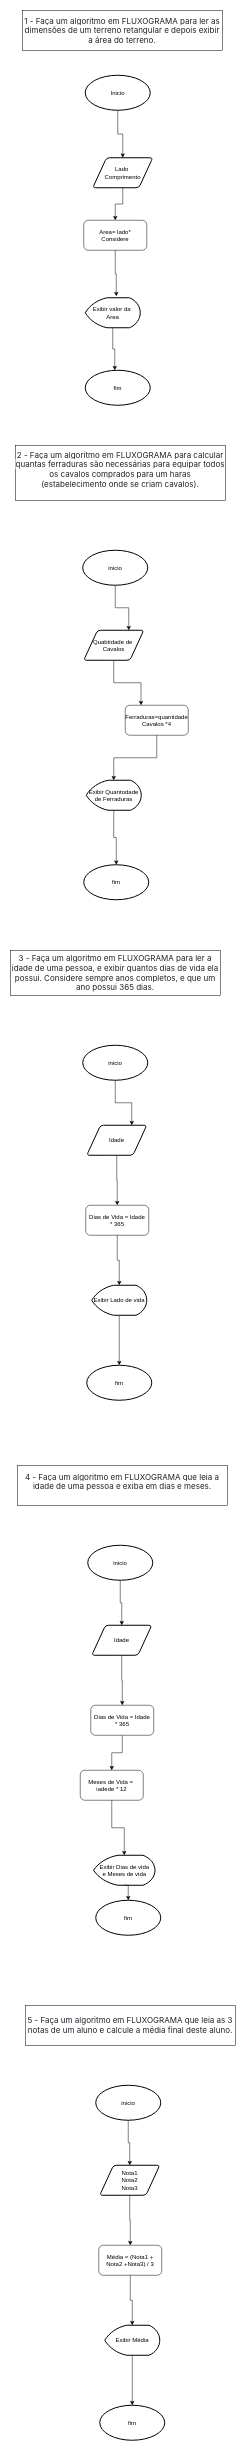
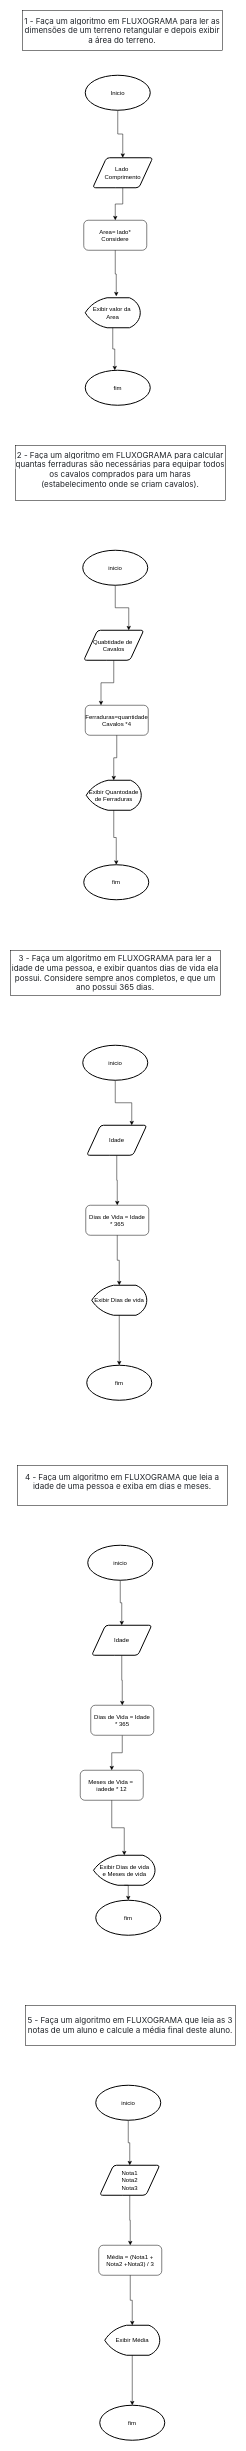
node "Ferraduras=quantidade Cavalos *4": moved (157, 720) -> (117, 720)
node "Exibir Lado de vida": label "Exibir Lado de vida" -> "Exibir Dias de vida"
